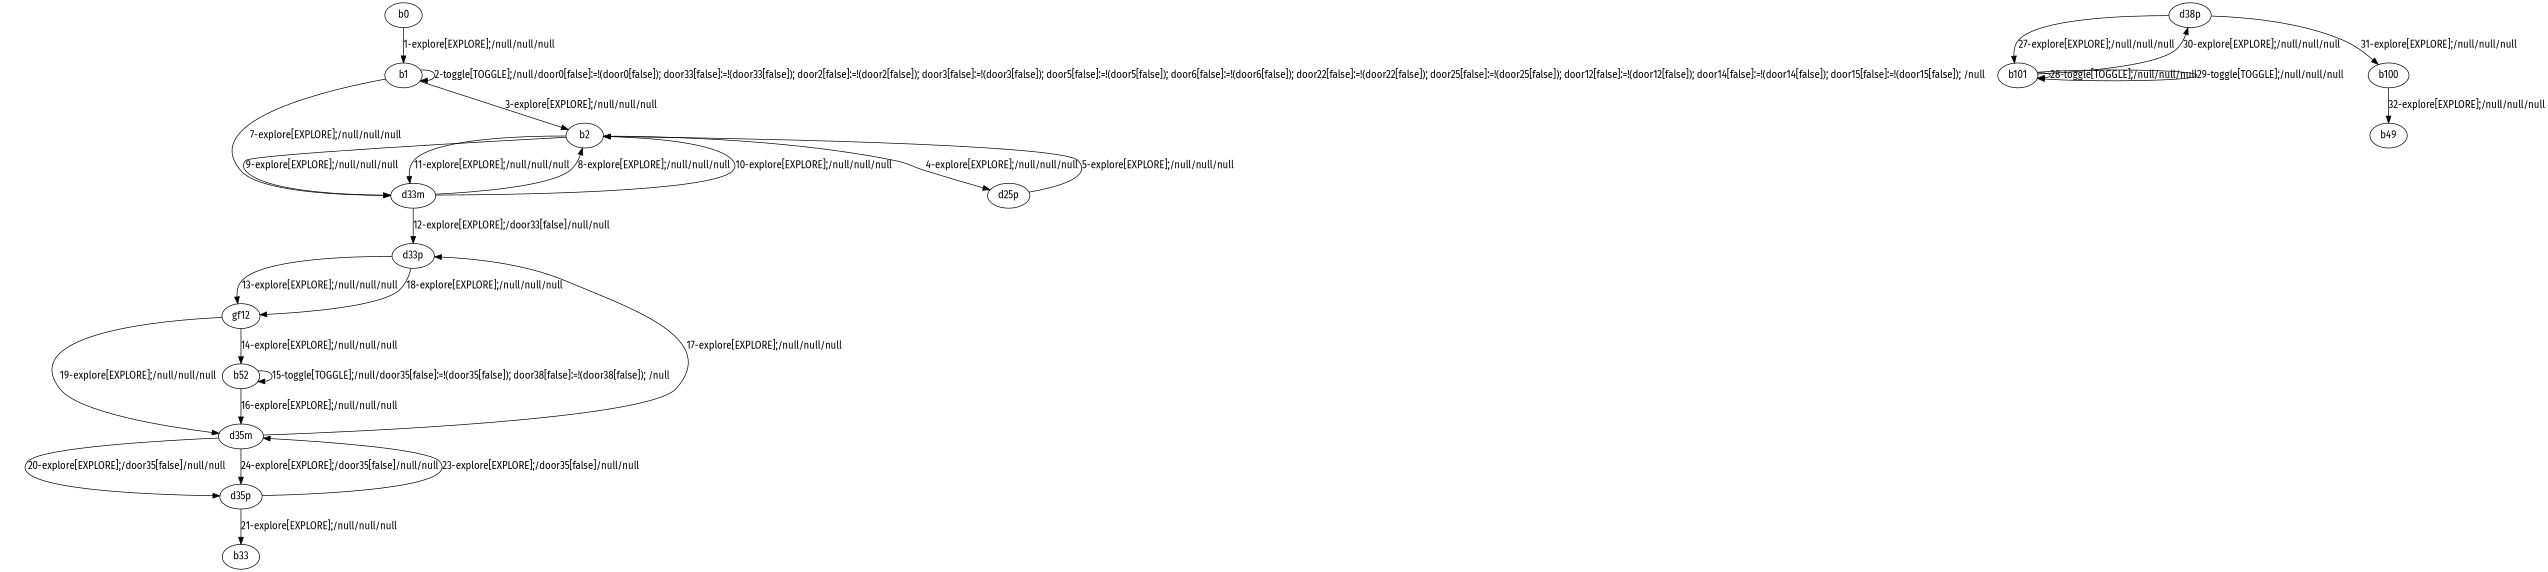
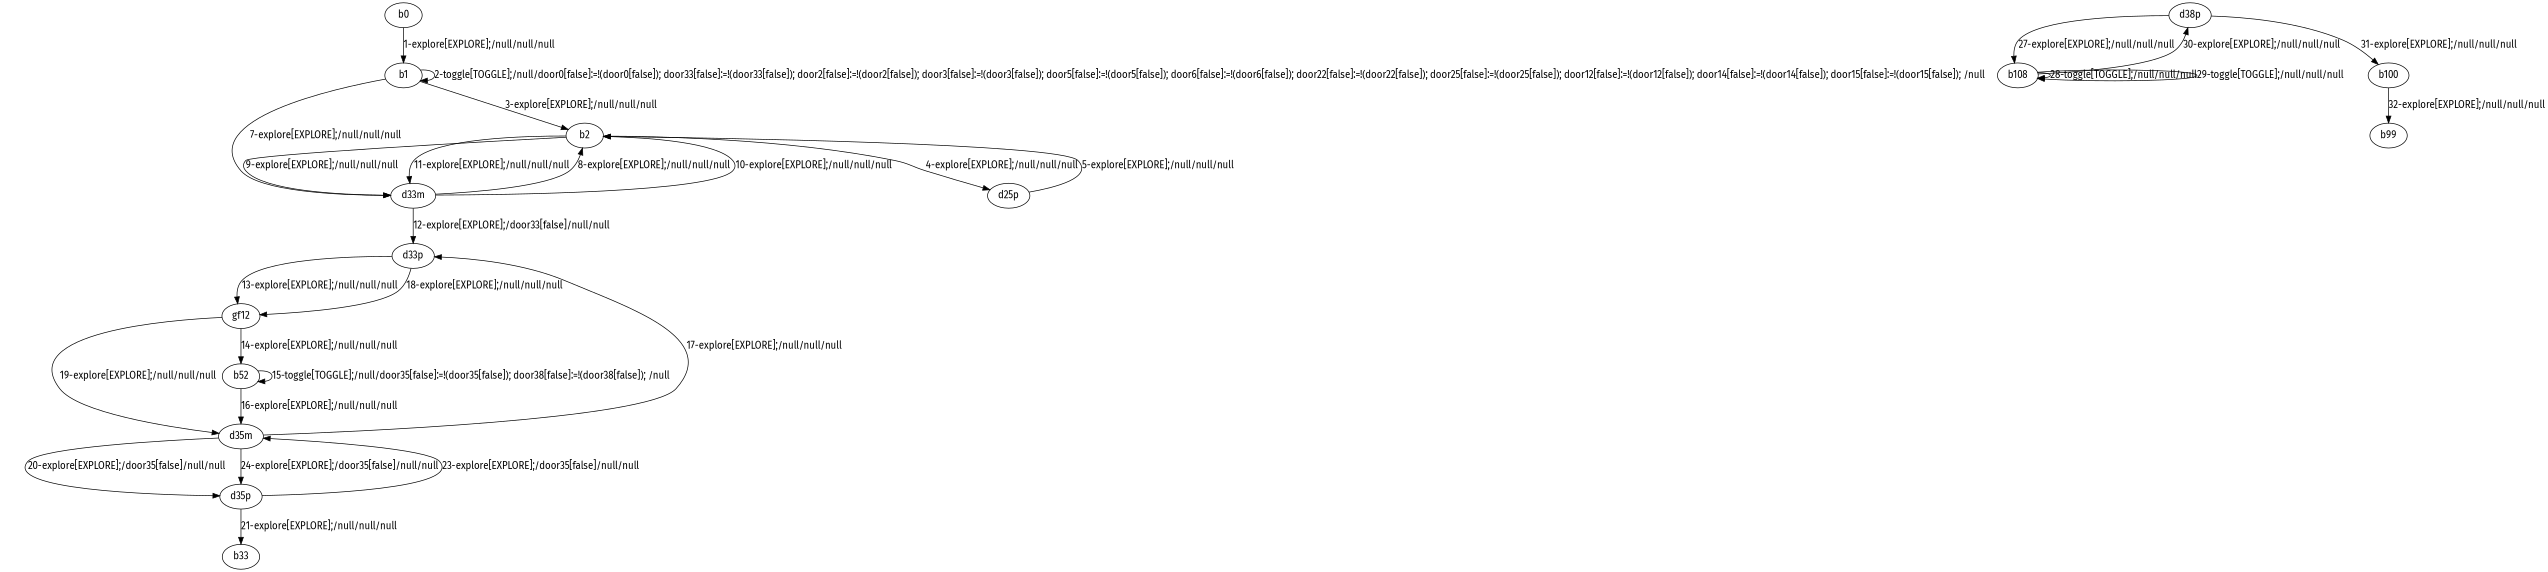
node "b101": label "b101" -> "b108"
node "b49": label "b49" -> "b99"
